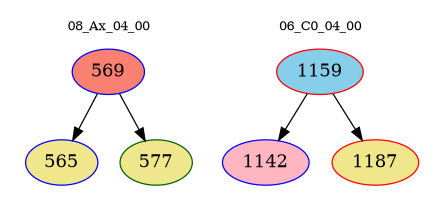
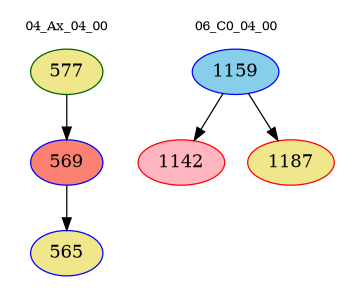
cluster "08_Ax_04_00": label "08_Ax_04_00" -> "04_Ax_04_00"
node "1159": color red -> blue
edge "569" -> "577": reversed
node "1142": color blue -> red
